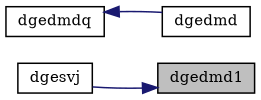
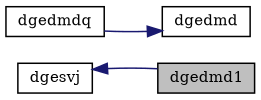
edge "dgedmd" -> "dgedmdq": reversed
edge "dgesvj" -> "dgedmd1": reversed
